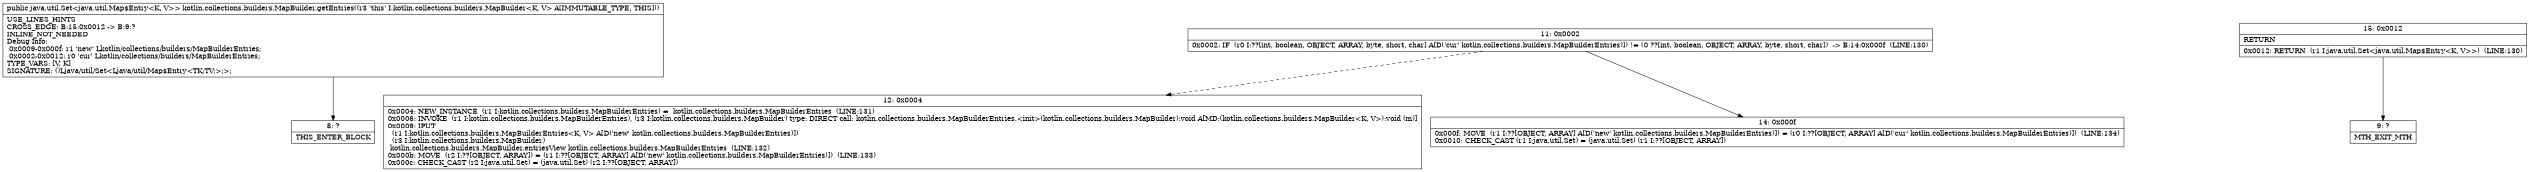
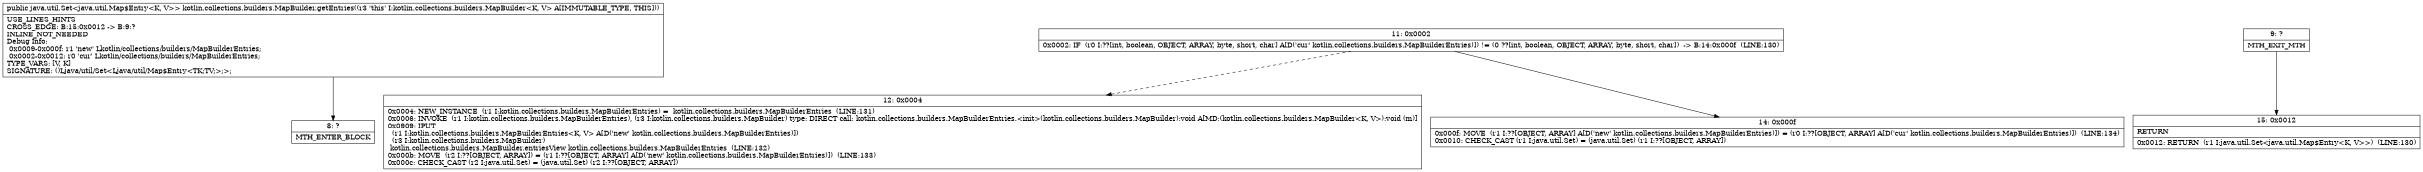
edge "15: 0x0012" -> "9: ?": reversed
node "12: 0x0004": text "0x0009: IPUT" -> "0x0909: IPUT"
node "8: ?": text "THIS_ENTER_BLOCK" -> "MTH_ENTER_BLOCK"
